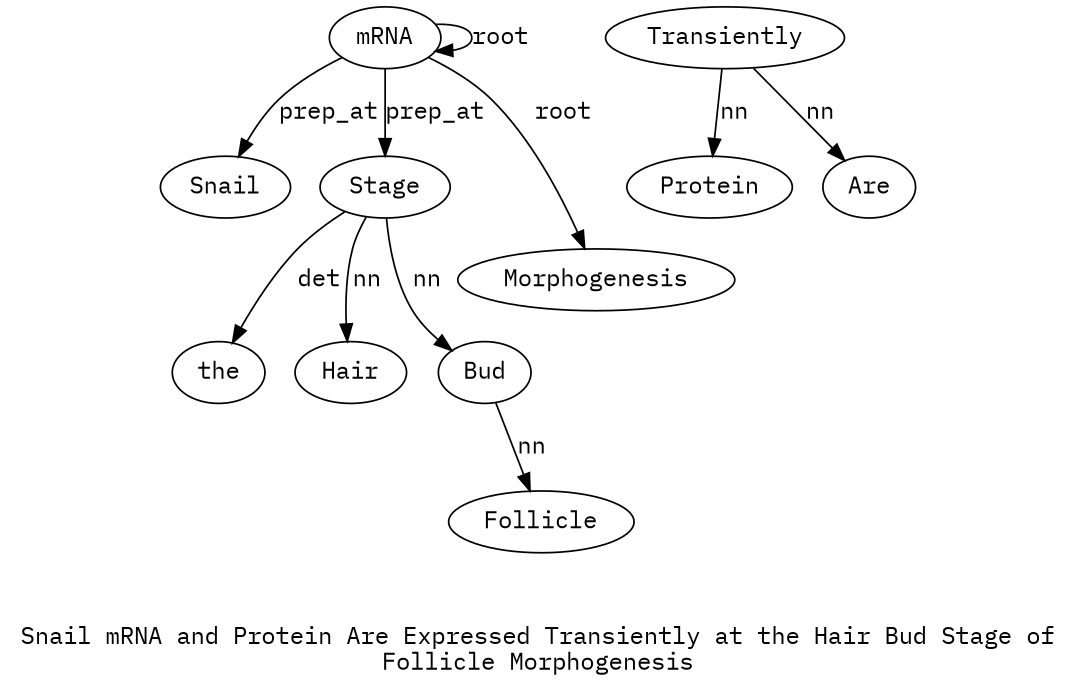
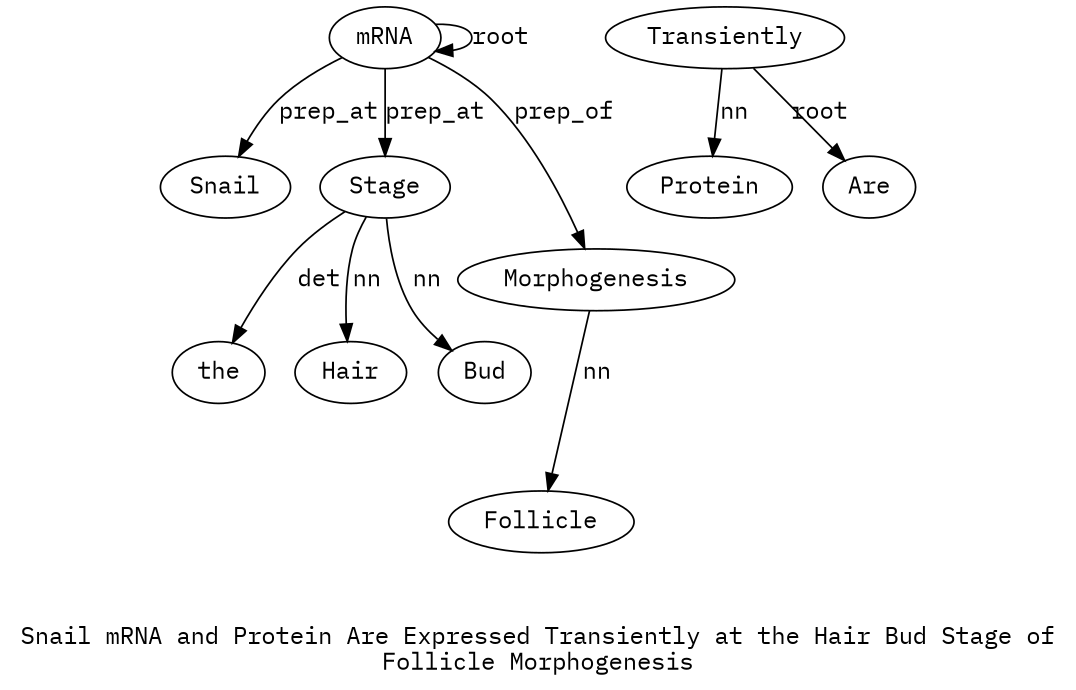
edge "mRNA" -> "Morphogenesis": label "root" -> "prep_of"
edge "Transiently" -> "Are": label "nn" -> "root"
edge "Bud" -> "Follicle": now "Morphogenesis" -> "Follicle"
